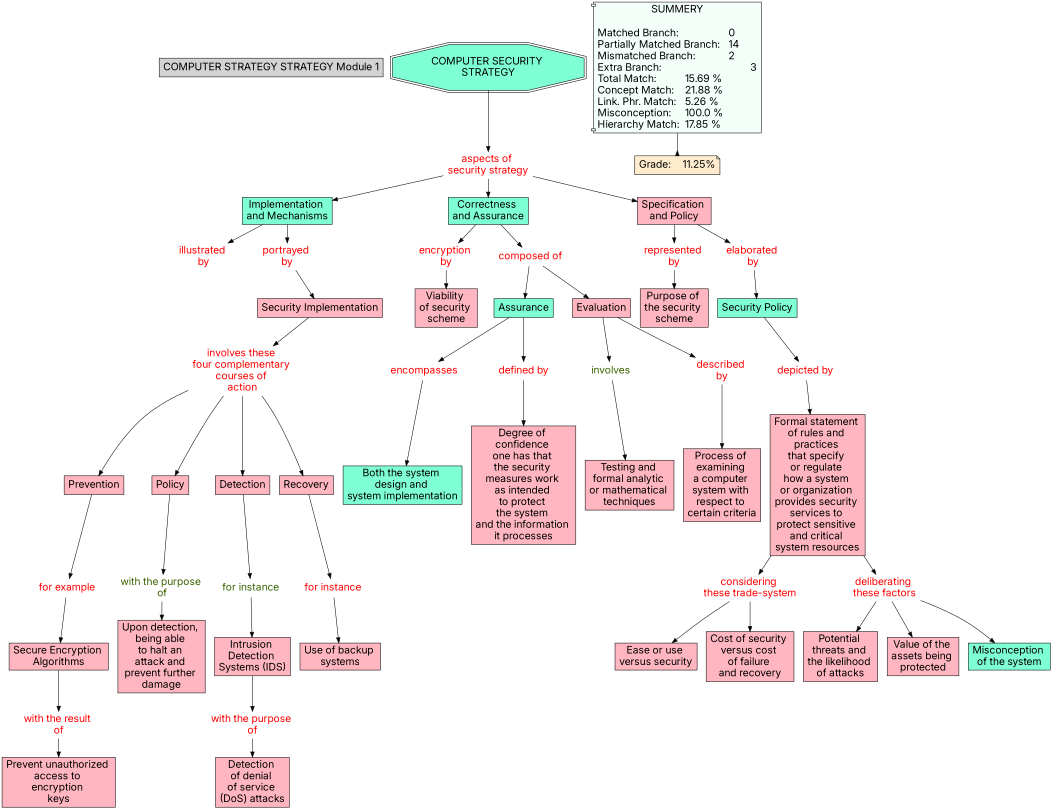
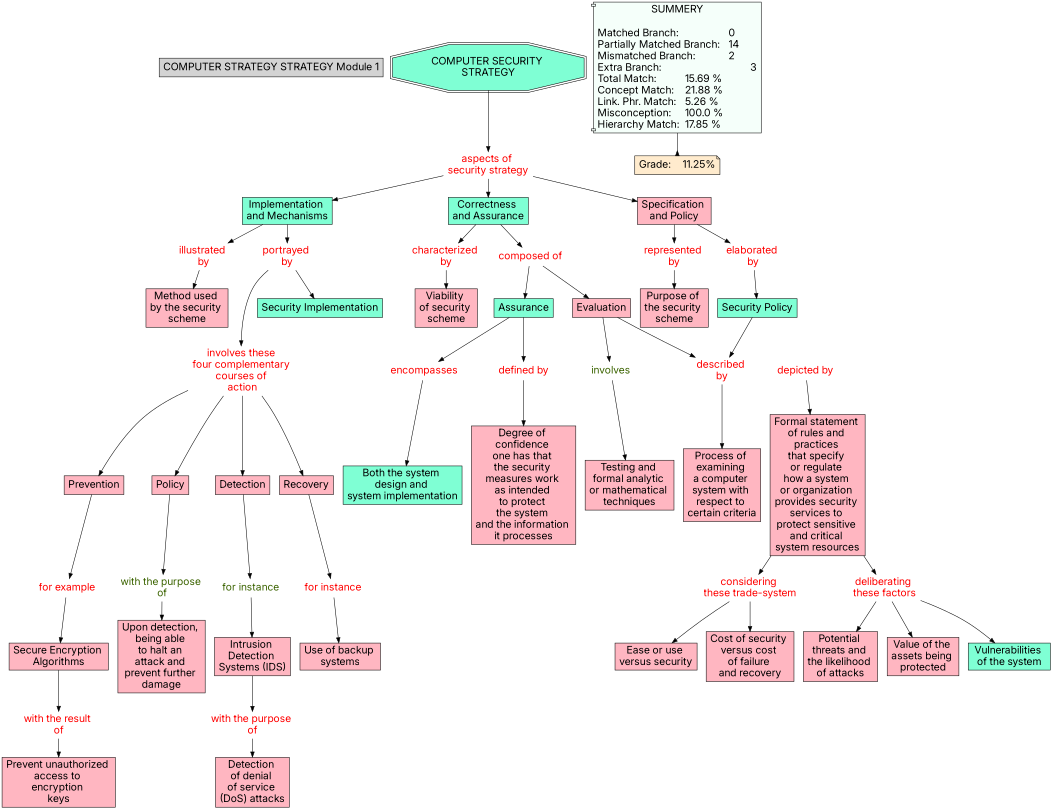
node "encryption by": label "encryption by" -> "characterized by"
node "Method used by the security scheme": added
node "Security Implementation": fillcolor #ffb6c1 -> aquamarine
edge "Security Implementation" -> "involves these four complementary courses of action": now "portrayed by" -> "involves these four complementary courses of action"
edge "Security Policy" -> "depicted by": now "Security Policy" -> "described by"
node "Misconception of the system": label "Misconception of the system" -> "Vulnerabilities of the system"
